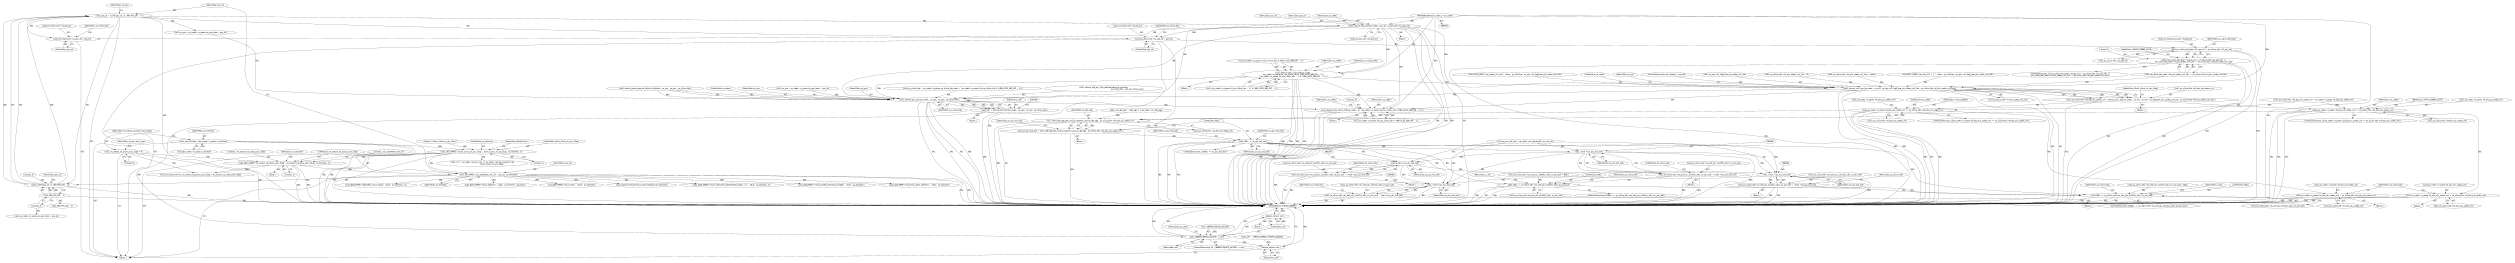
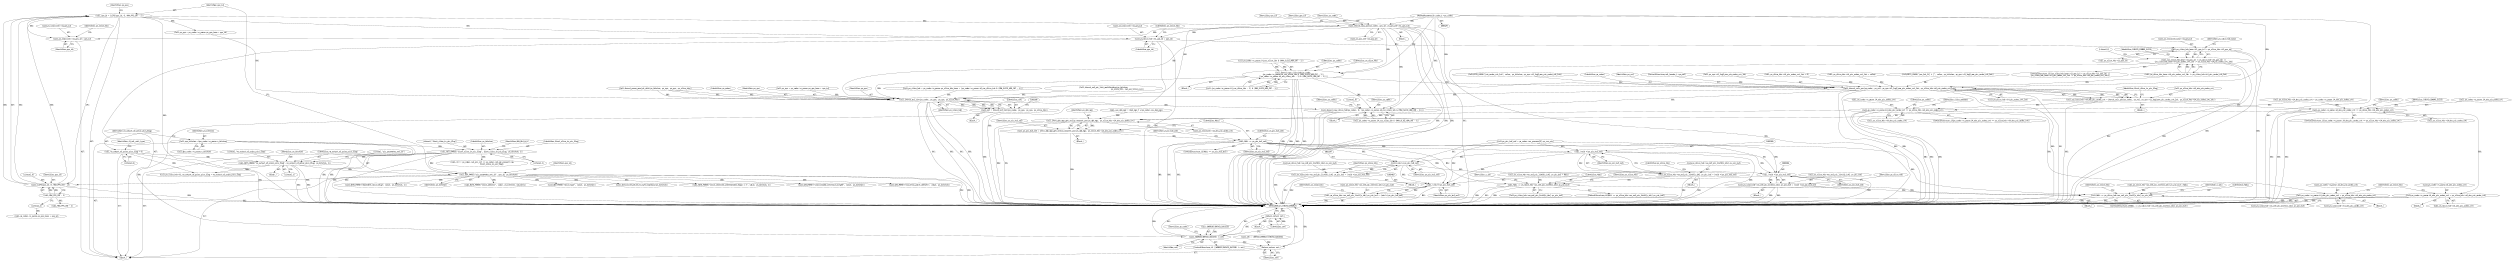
edge "(Literal,2)" -> "(Call,MAX_PPS_CNT - 2)": removed, label "AST:"
